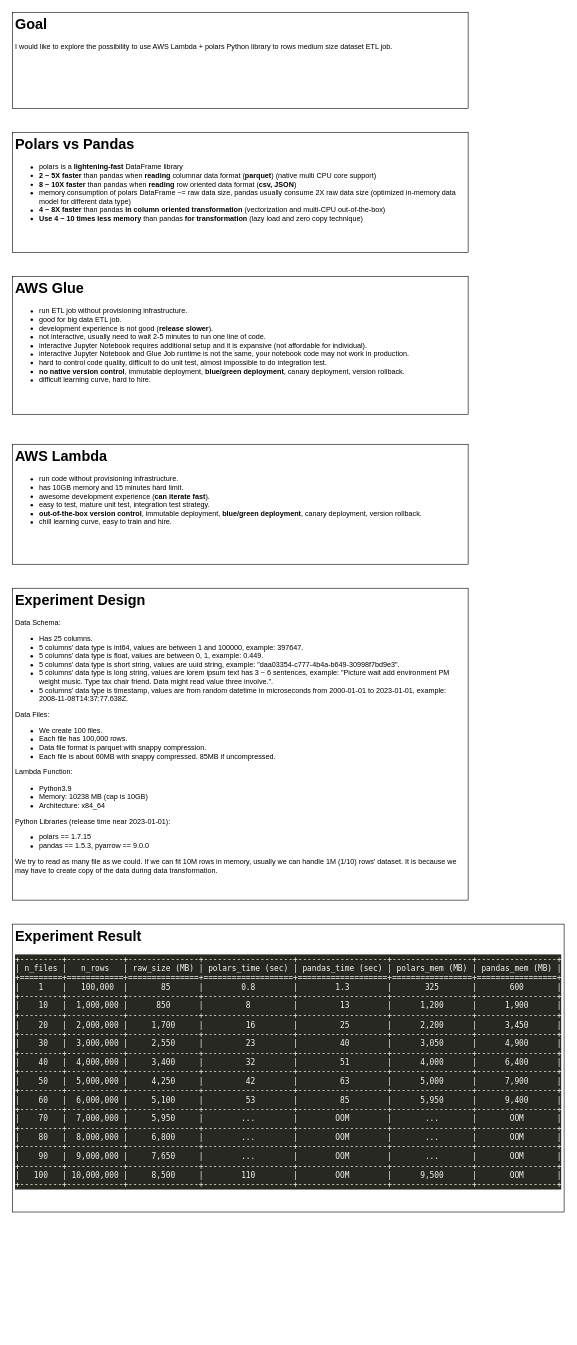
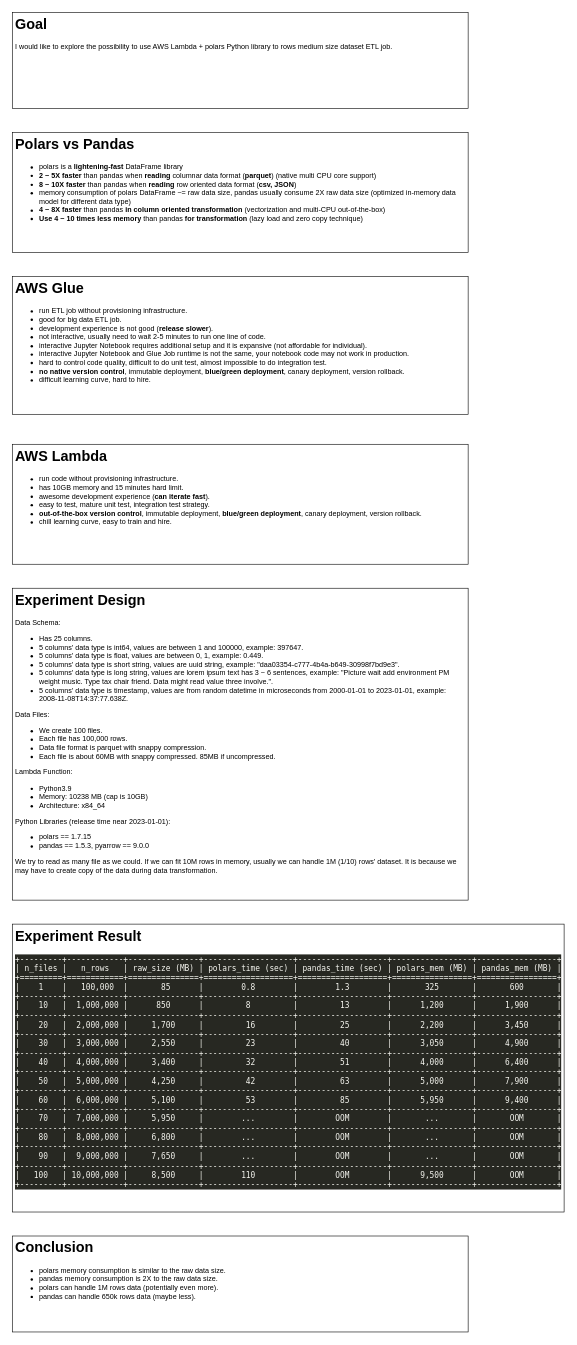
node "Conclusion polars memory consumption is similar to the raw data size. pandas memory consumption is 2X to the raw data size. polars can handle 1M rows data (potentially even more). pandas can handle 650k rows data (maybe less).": added
